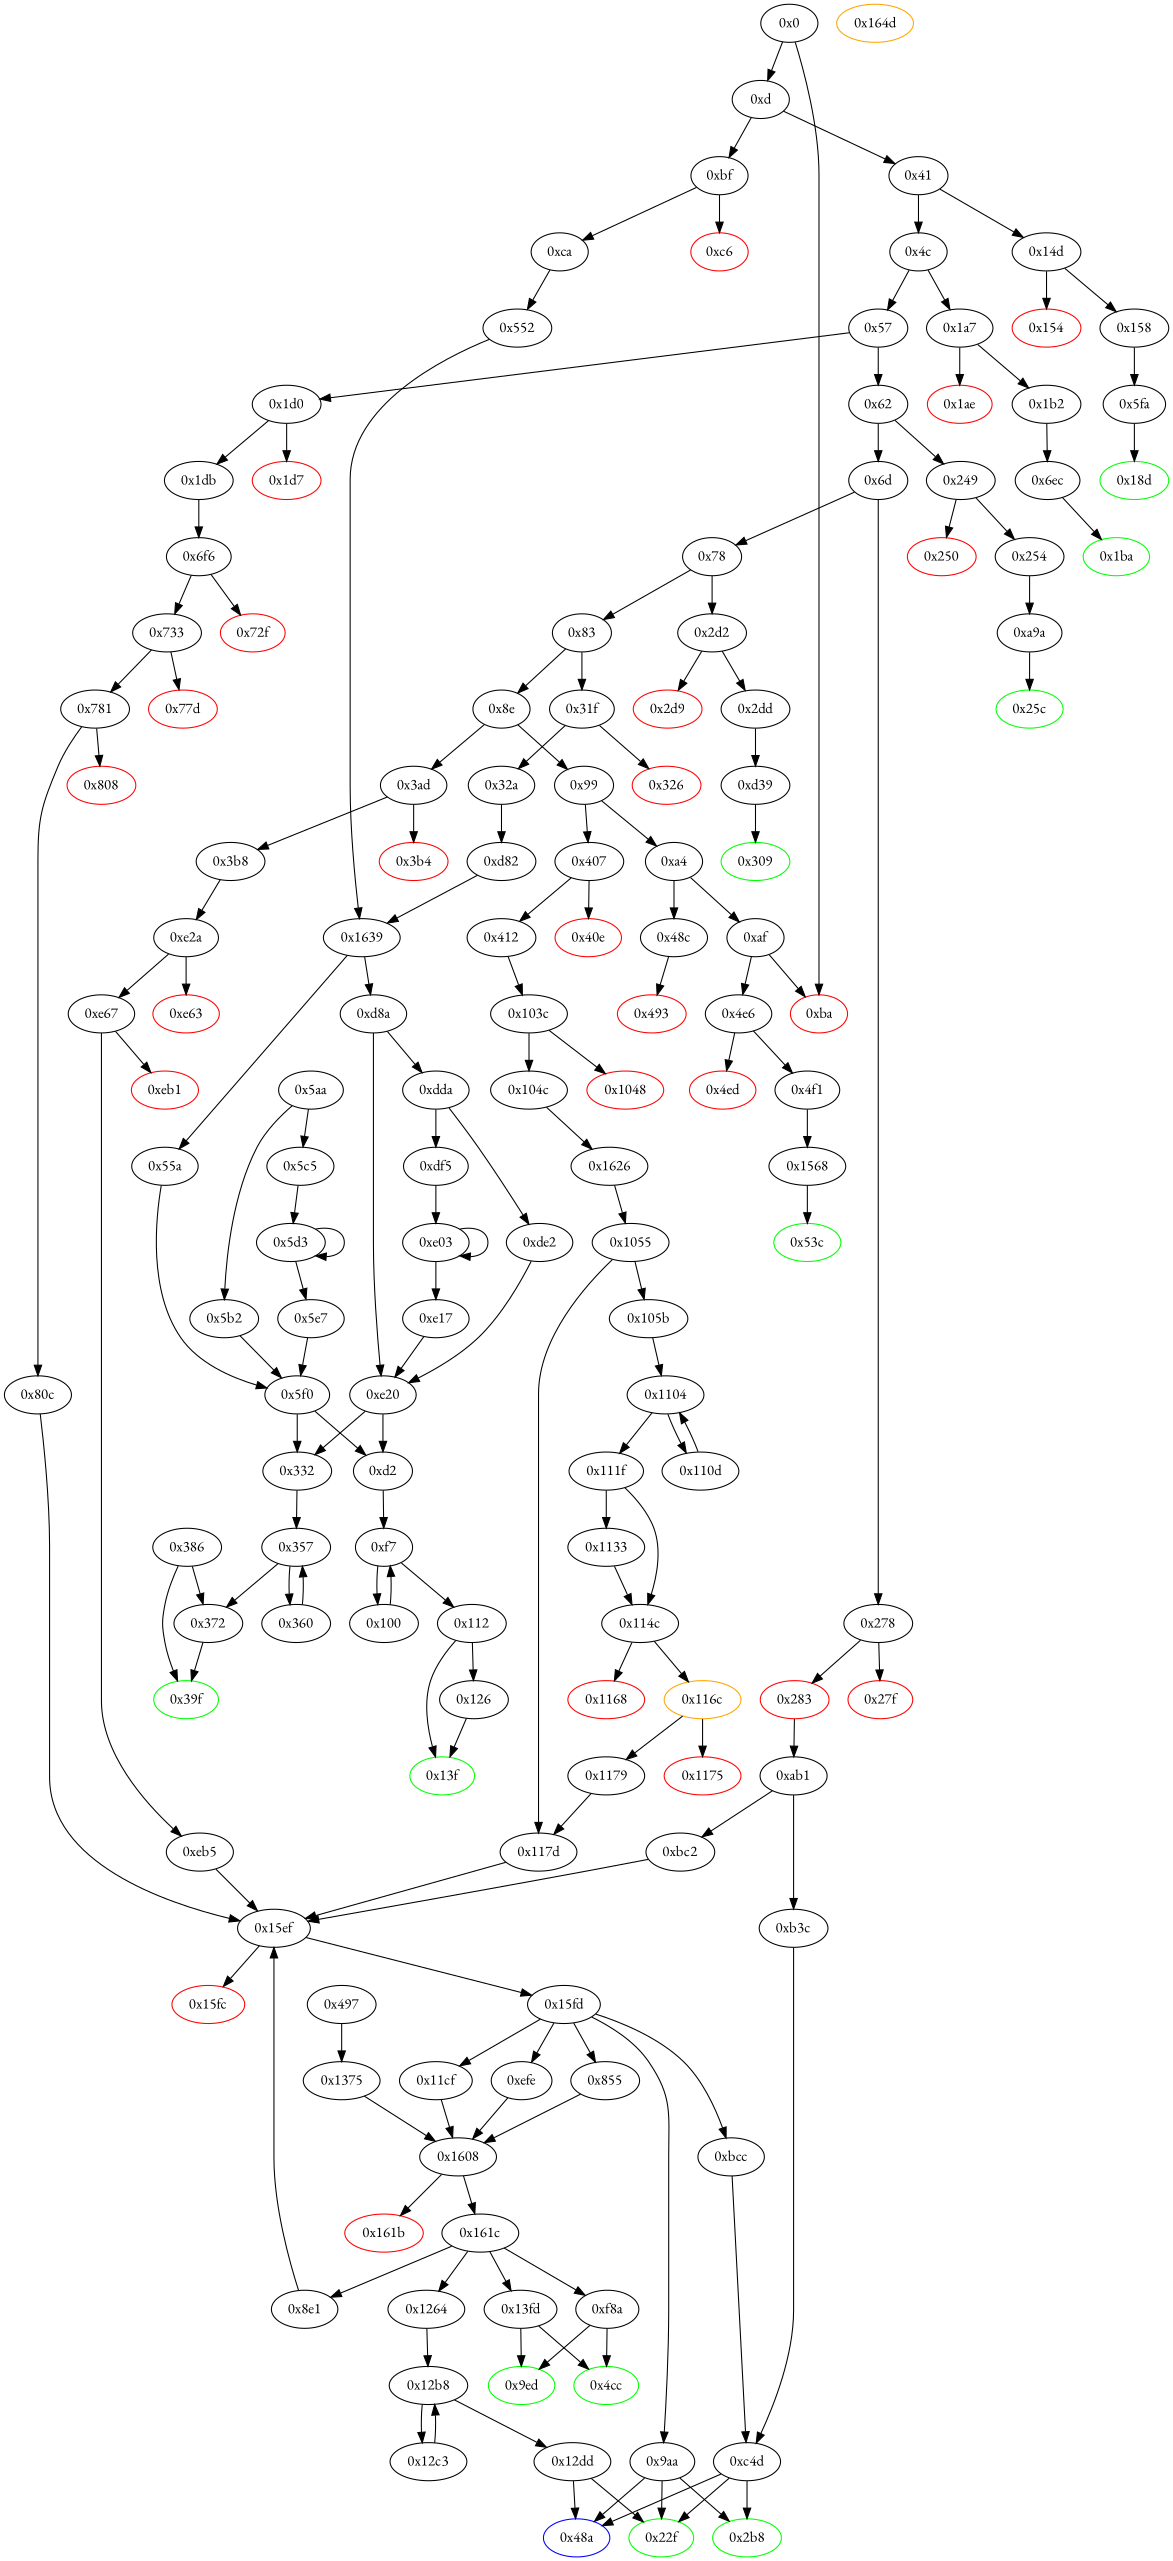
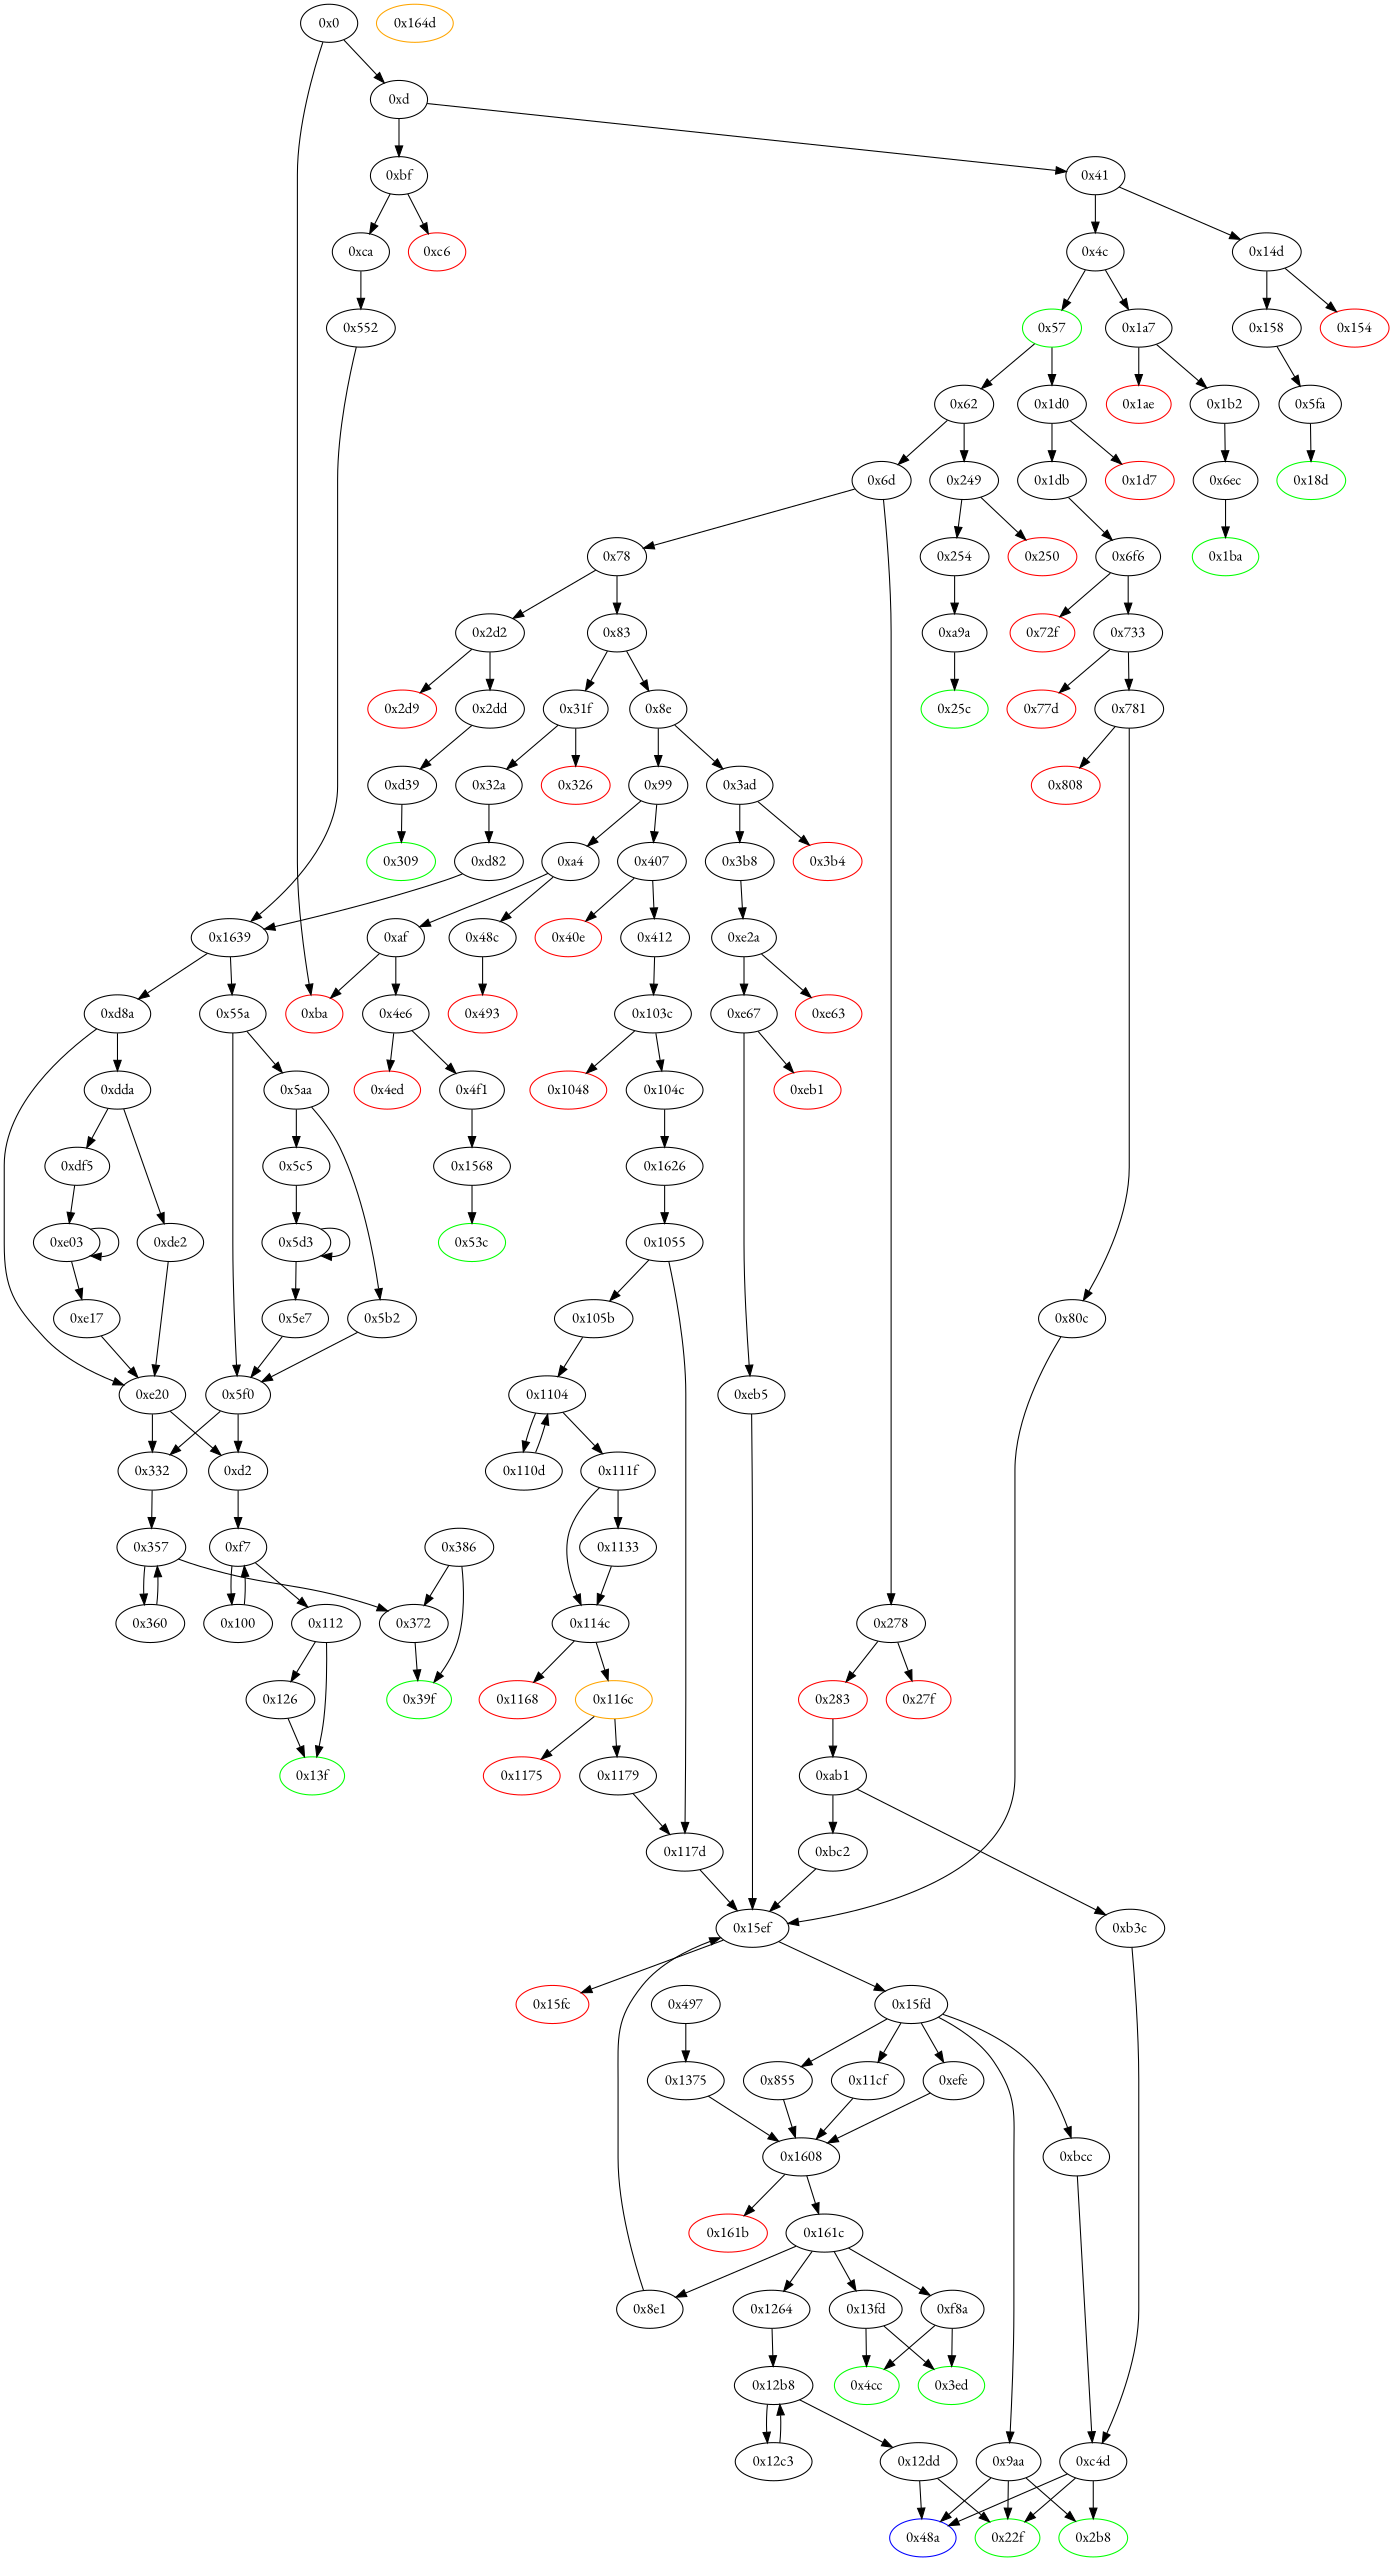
node "0x57": color black -> green
edge "0x55a" -> "0x5aa": added
node "0x9ed": label "0x9ed" -> "0x3ed"
